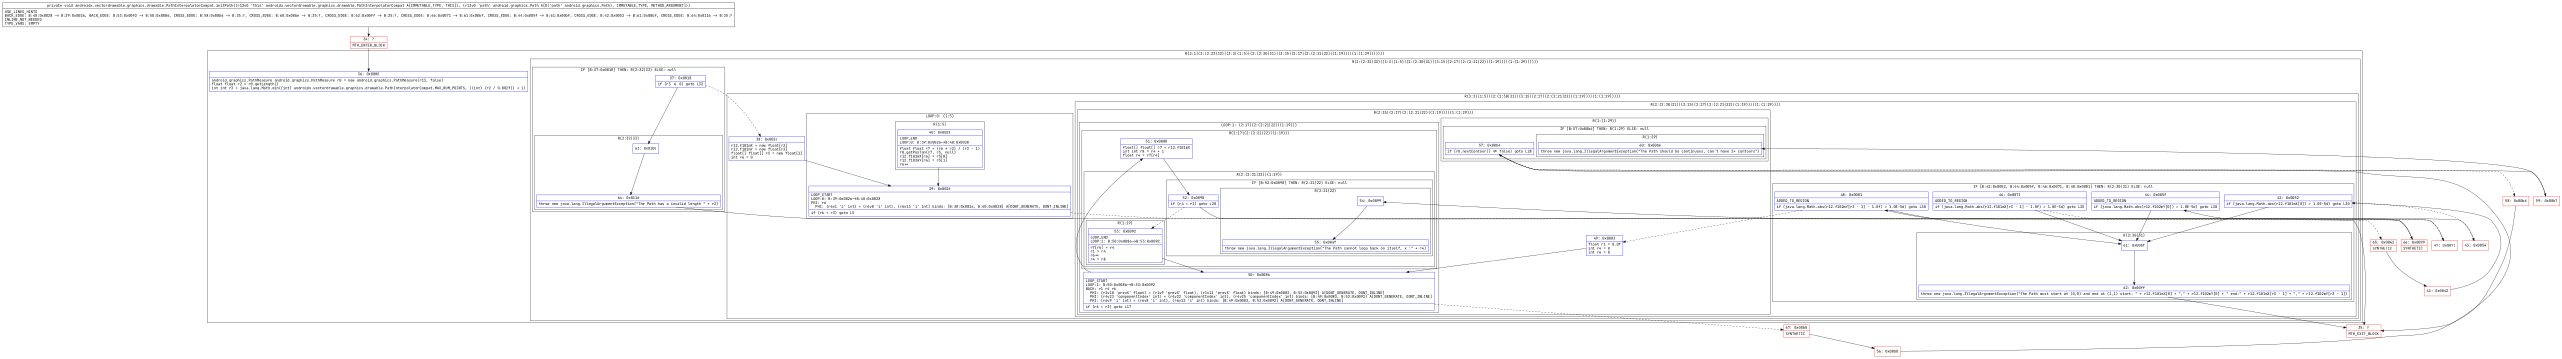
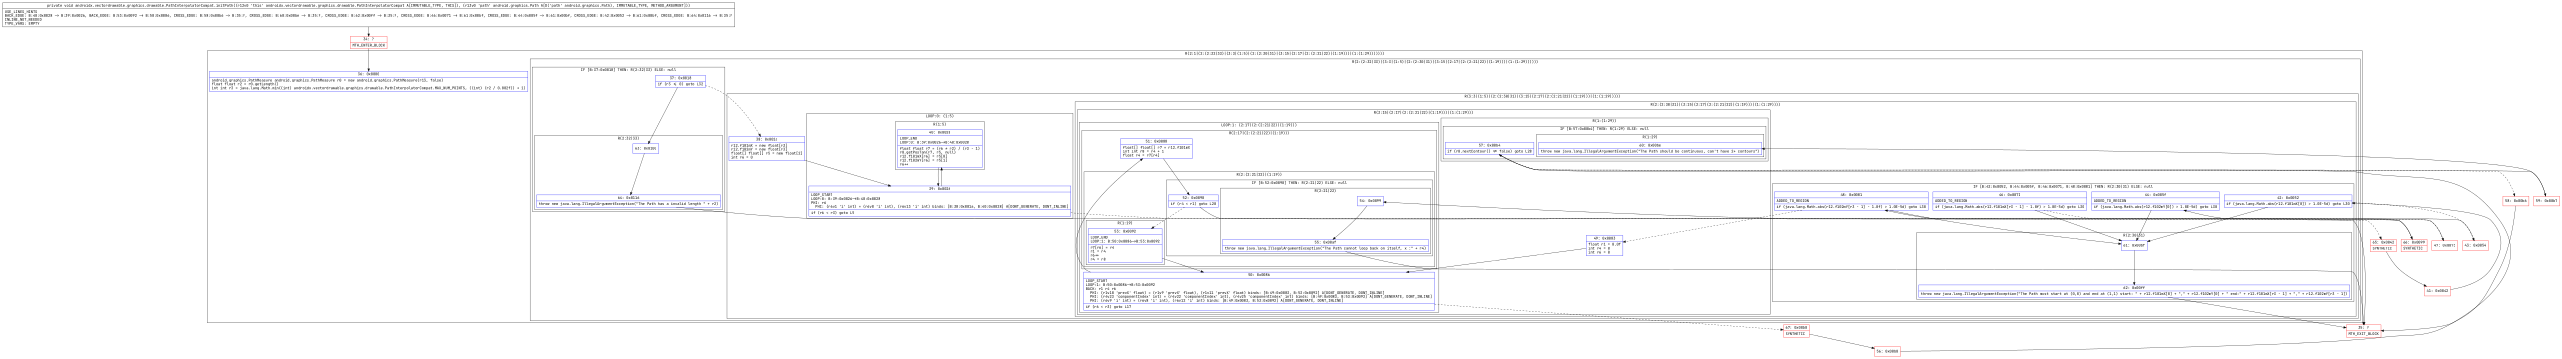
edge "39: 0x0026" -> "40: 0x0028": added
edge "55: 0x00af" -> "35: ?": added
